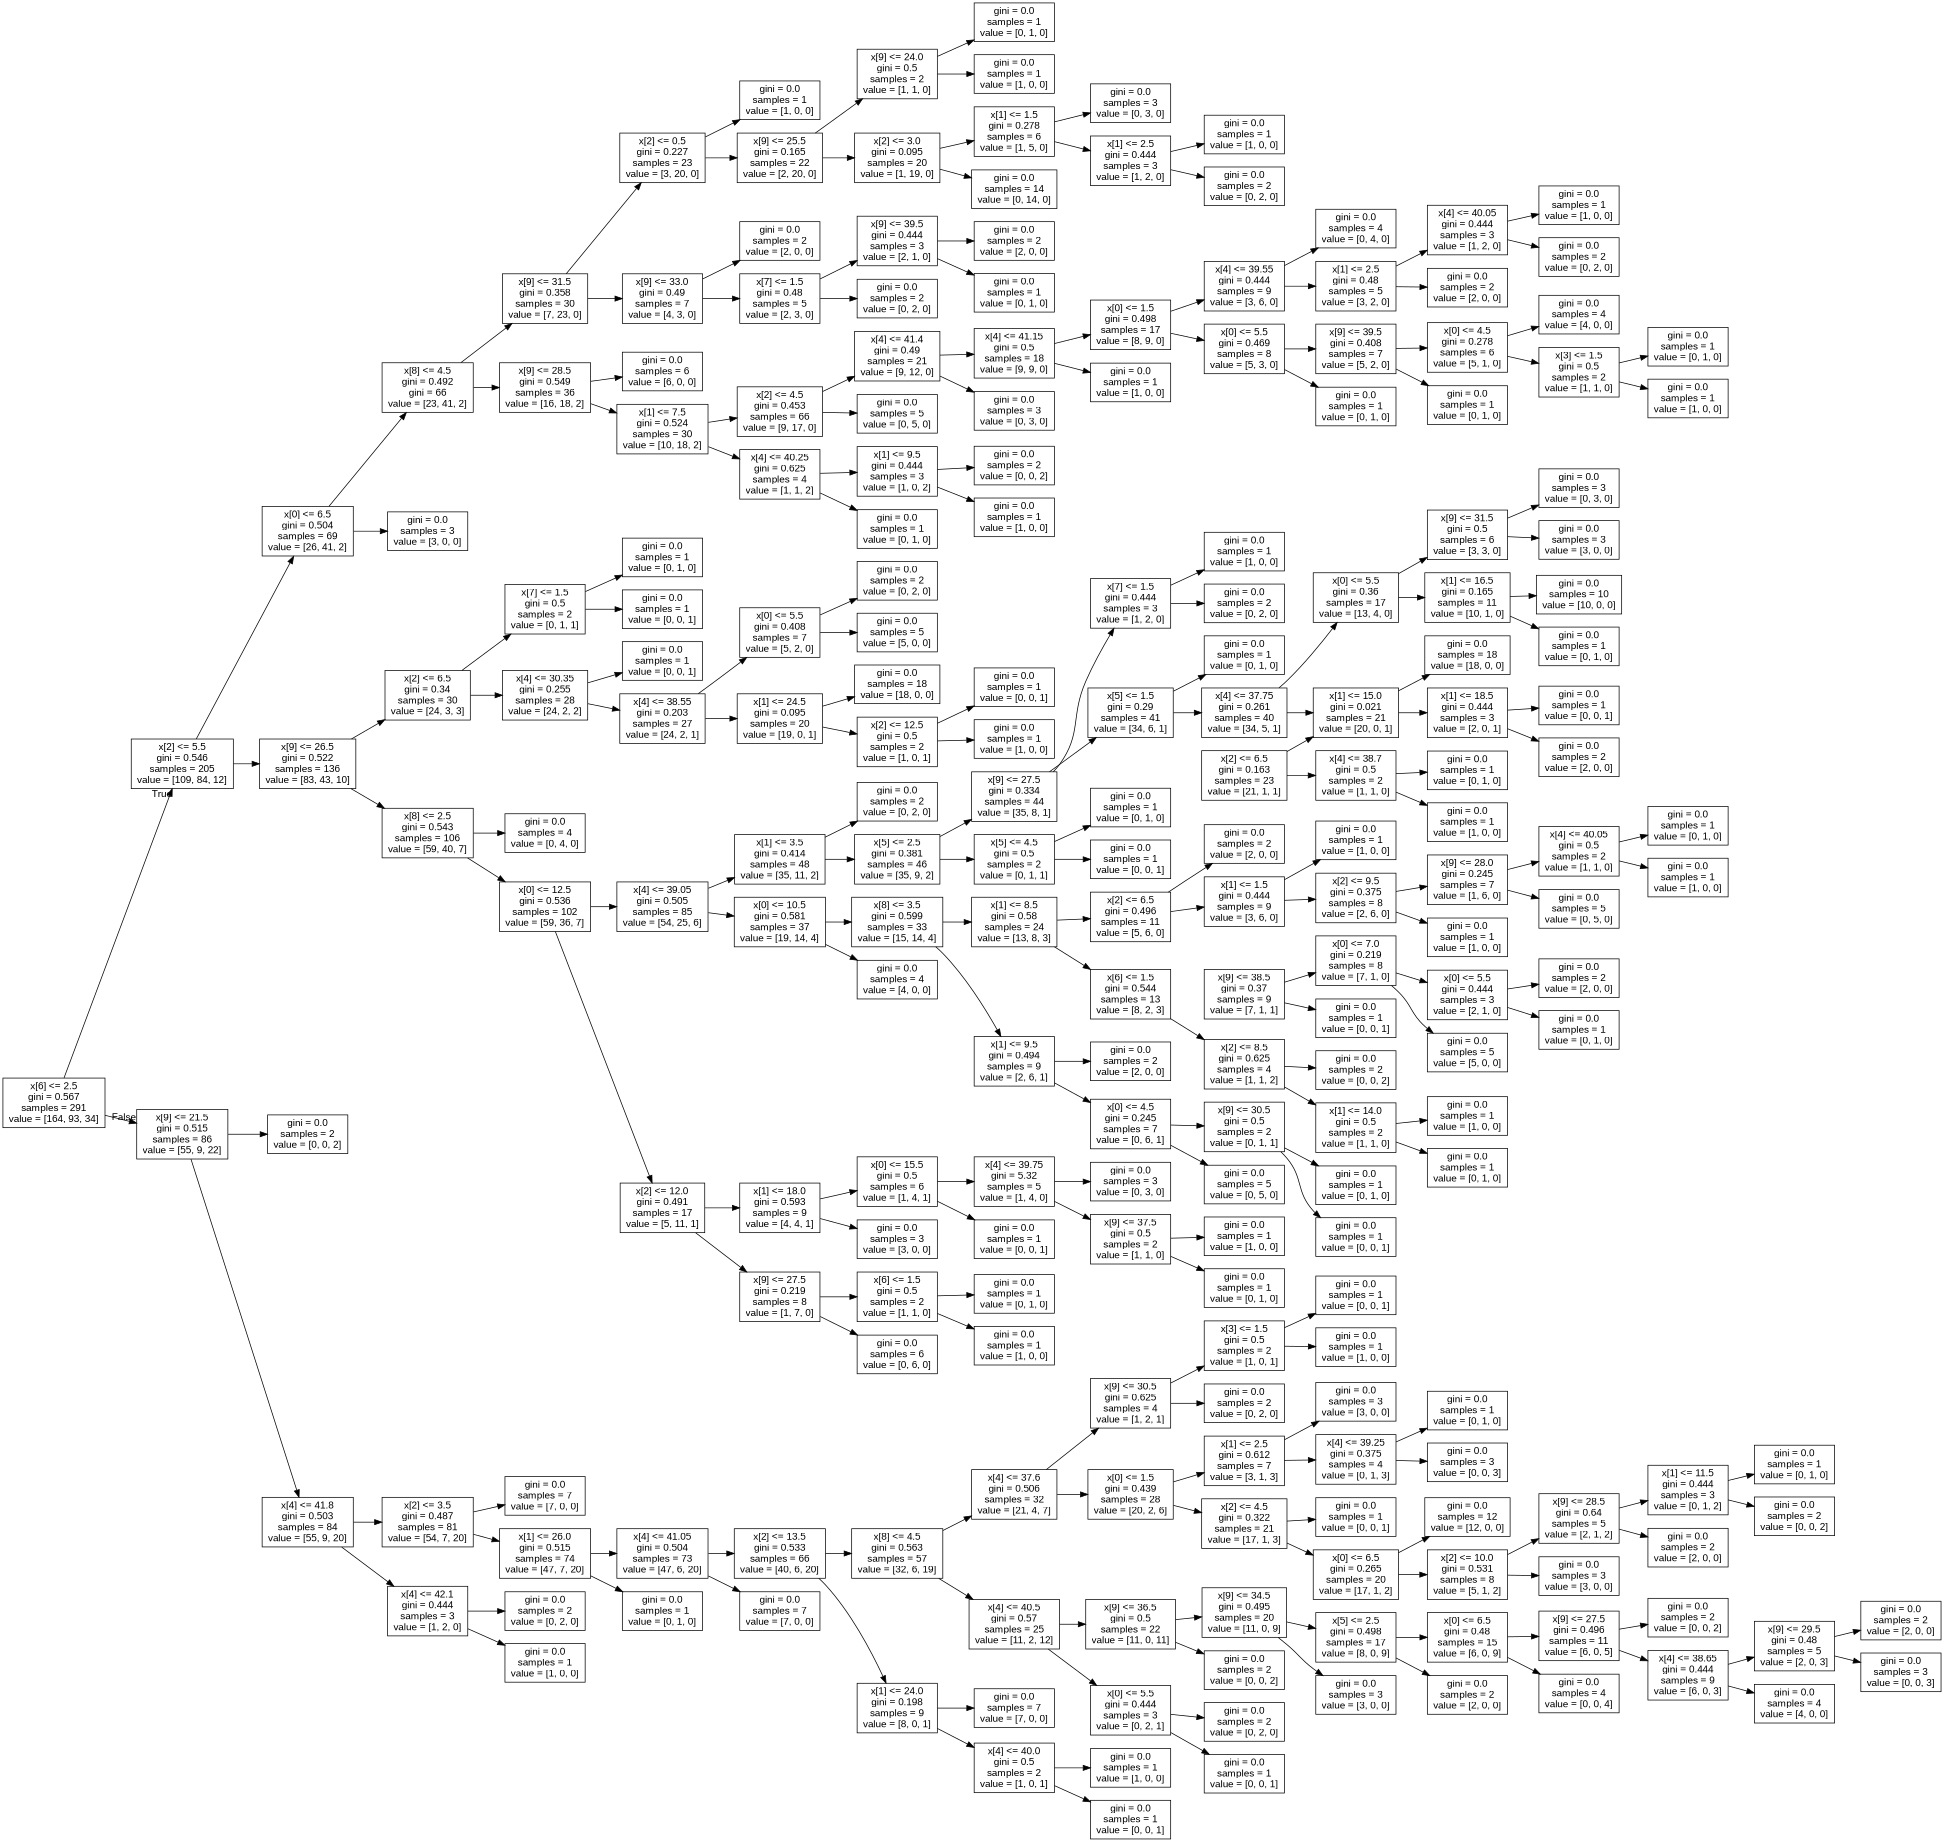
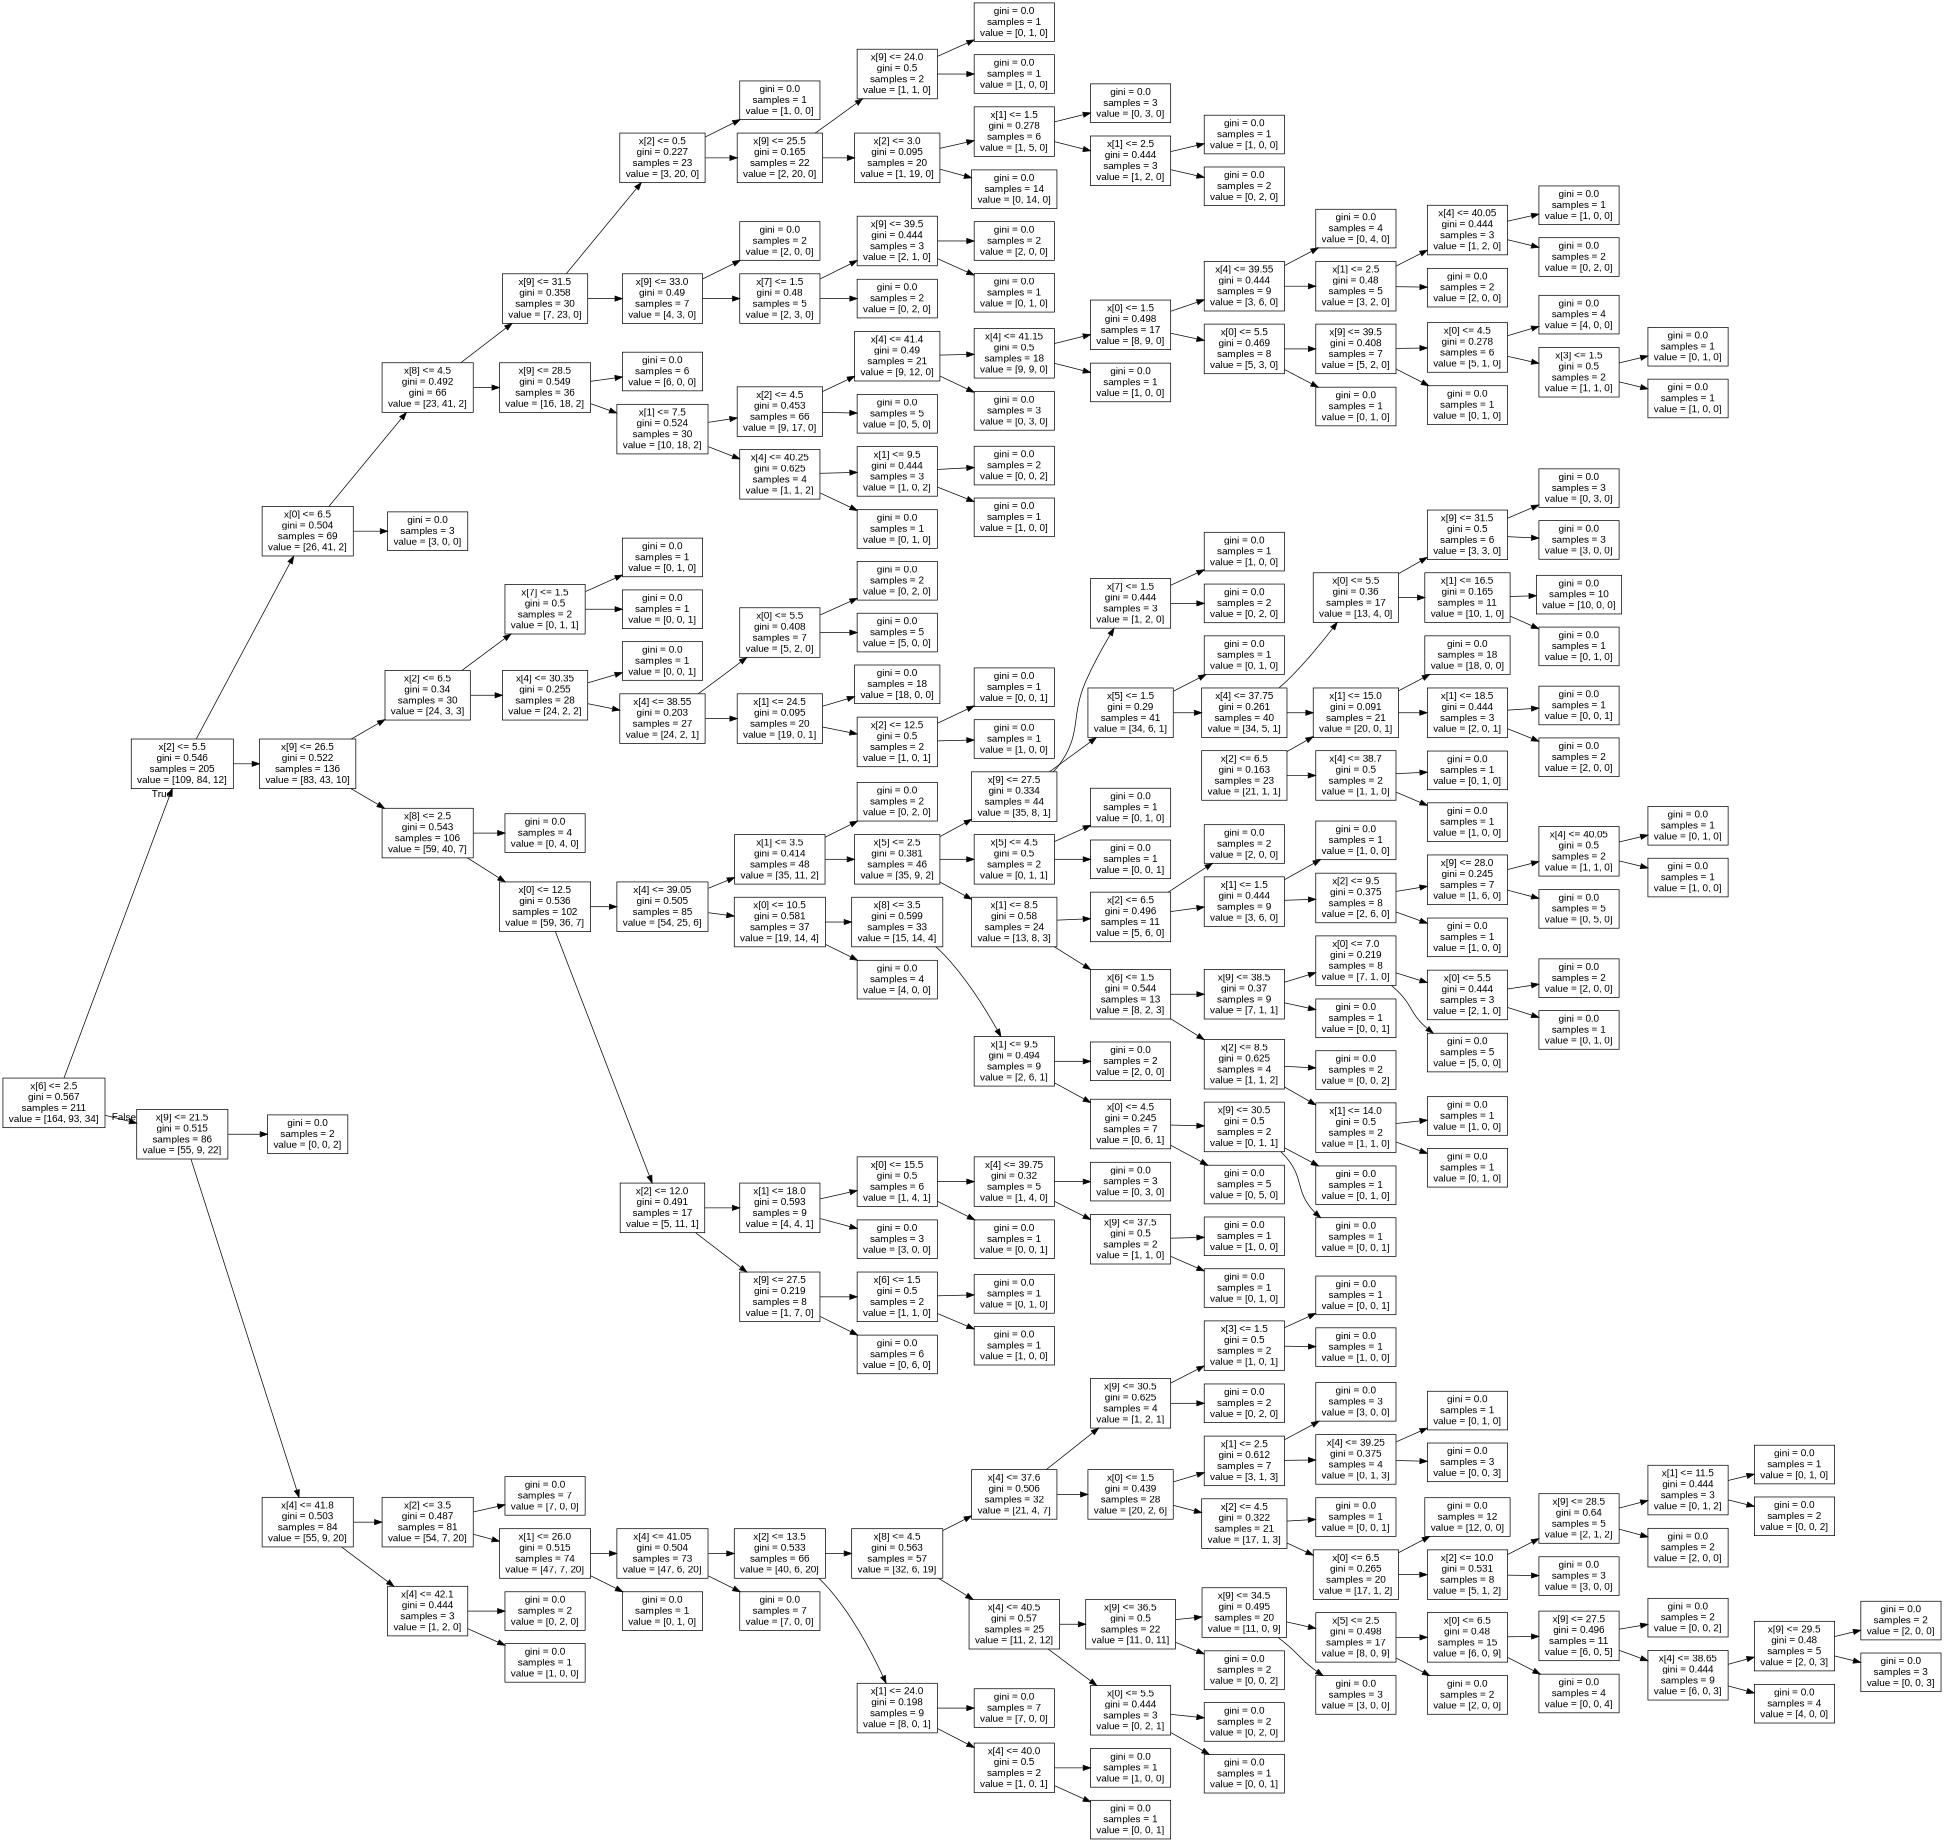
node "x[1] <= 15.0 gini = 0.021 samples = 21 value = [20, 0, 1]": label "x[1] <= 15.0 gini = 0.021 samples = 21 value = [20, 0, 1]" -> "x[1] <= 15.0 gini = 0.091 samples = 21 value = [20, 0, 1]"
edge "x[8] <= 3.5 gini = 0.599 samples = 33 value = [15, 14, 4]" -> "x[1] <= 8.5 gini = 0.58 samples = 24 value = [13, 8, 3]": now "x[5] <= 2.5 gini = 0.381 samples = 46 value = [35, 9, 2]" -> "x[1] <= 8.5 gini = 0.58 samples = 24 value = [13, 8, 3]"
edge "x[6] <= 1.5 gini = 0.544 samples = 13 value = [8, 2, 3]" -> "x[9] <= 38.5 gini = 0.37 samples = 9 value = [7, 1, 1]": added
node "x[6] <= 2.5 gini = 0.567 samples = 291 value = [164, 93, 34]": label "x[6] <= 2.5 gini = 0.567 samples = 291 value = [164, 93, 34]" -> "x[6] <= 2.5 gini = 0.567 samples = 211 value = [164, 93, 34]"
node "x[4] <= 39.75 gini = 5.32 samples = 5 value = [1, 4, 0]": label "x[4] <= 39.75 gini = 5.32 samples = 5 value = [1, 4, 0]" -> "x[4] <= 39.75 gini = 0.32 samples = 5 value = [1, 4, 0]"
